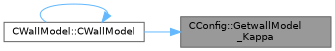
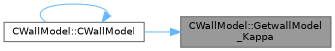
node "CConfig::GetwallModel _Kappa": label "CConfig::GetwallModel _Kappa" -> "CWallModel::GetwallModel _Kappa"
